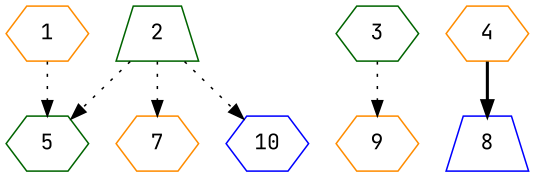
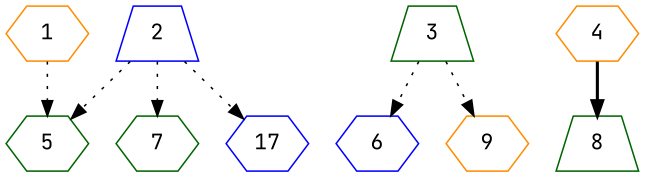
node "2": color darkgreen -> blue
node "3": shape hexagon -> trapezium
node "7": color darkorange -> darkgreen
node "10": label "10" -> "17"
node "6": added
node "8": color blue -> darkgreen
